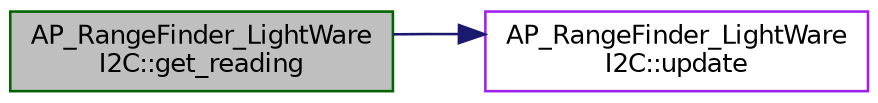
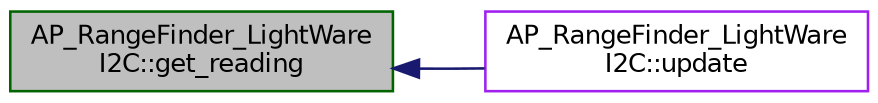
edge "AP_RangeFinder_LightWare I2C::get_reading" -> "AP_RangeFinder_LightWare I2C::update": reversed
